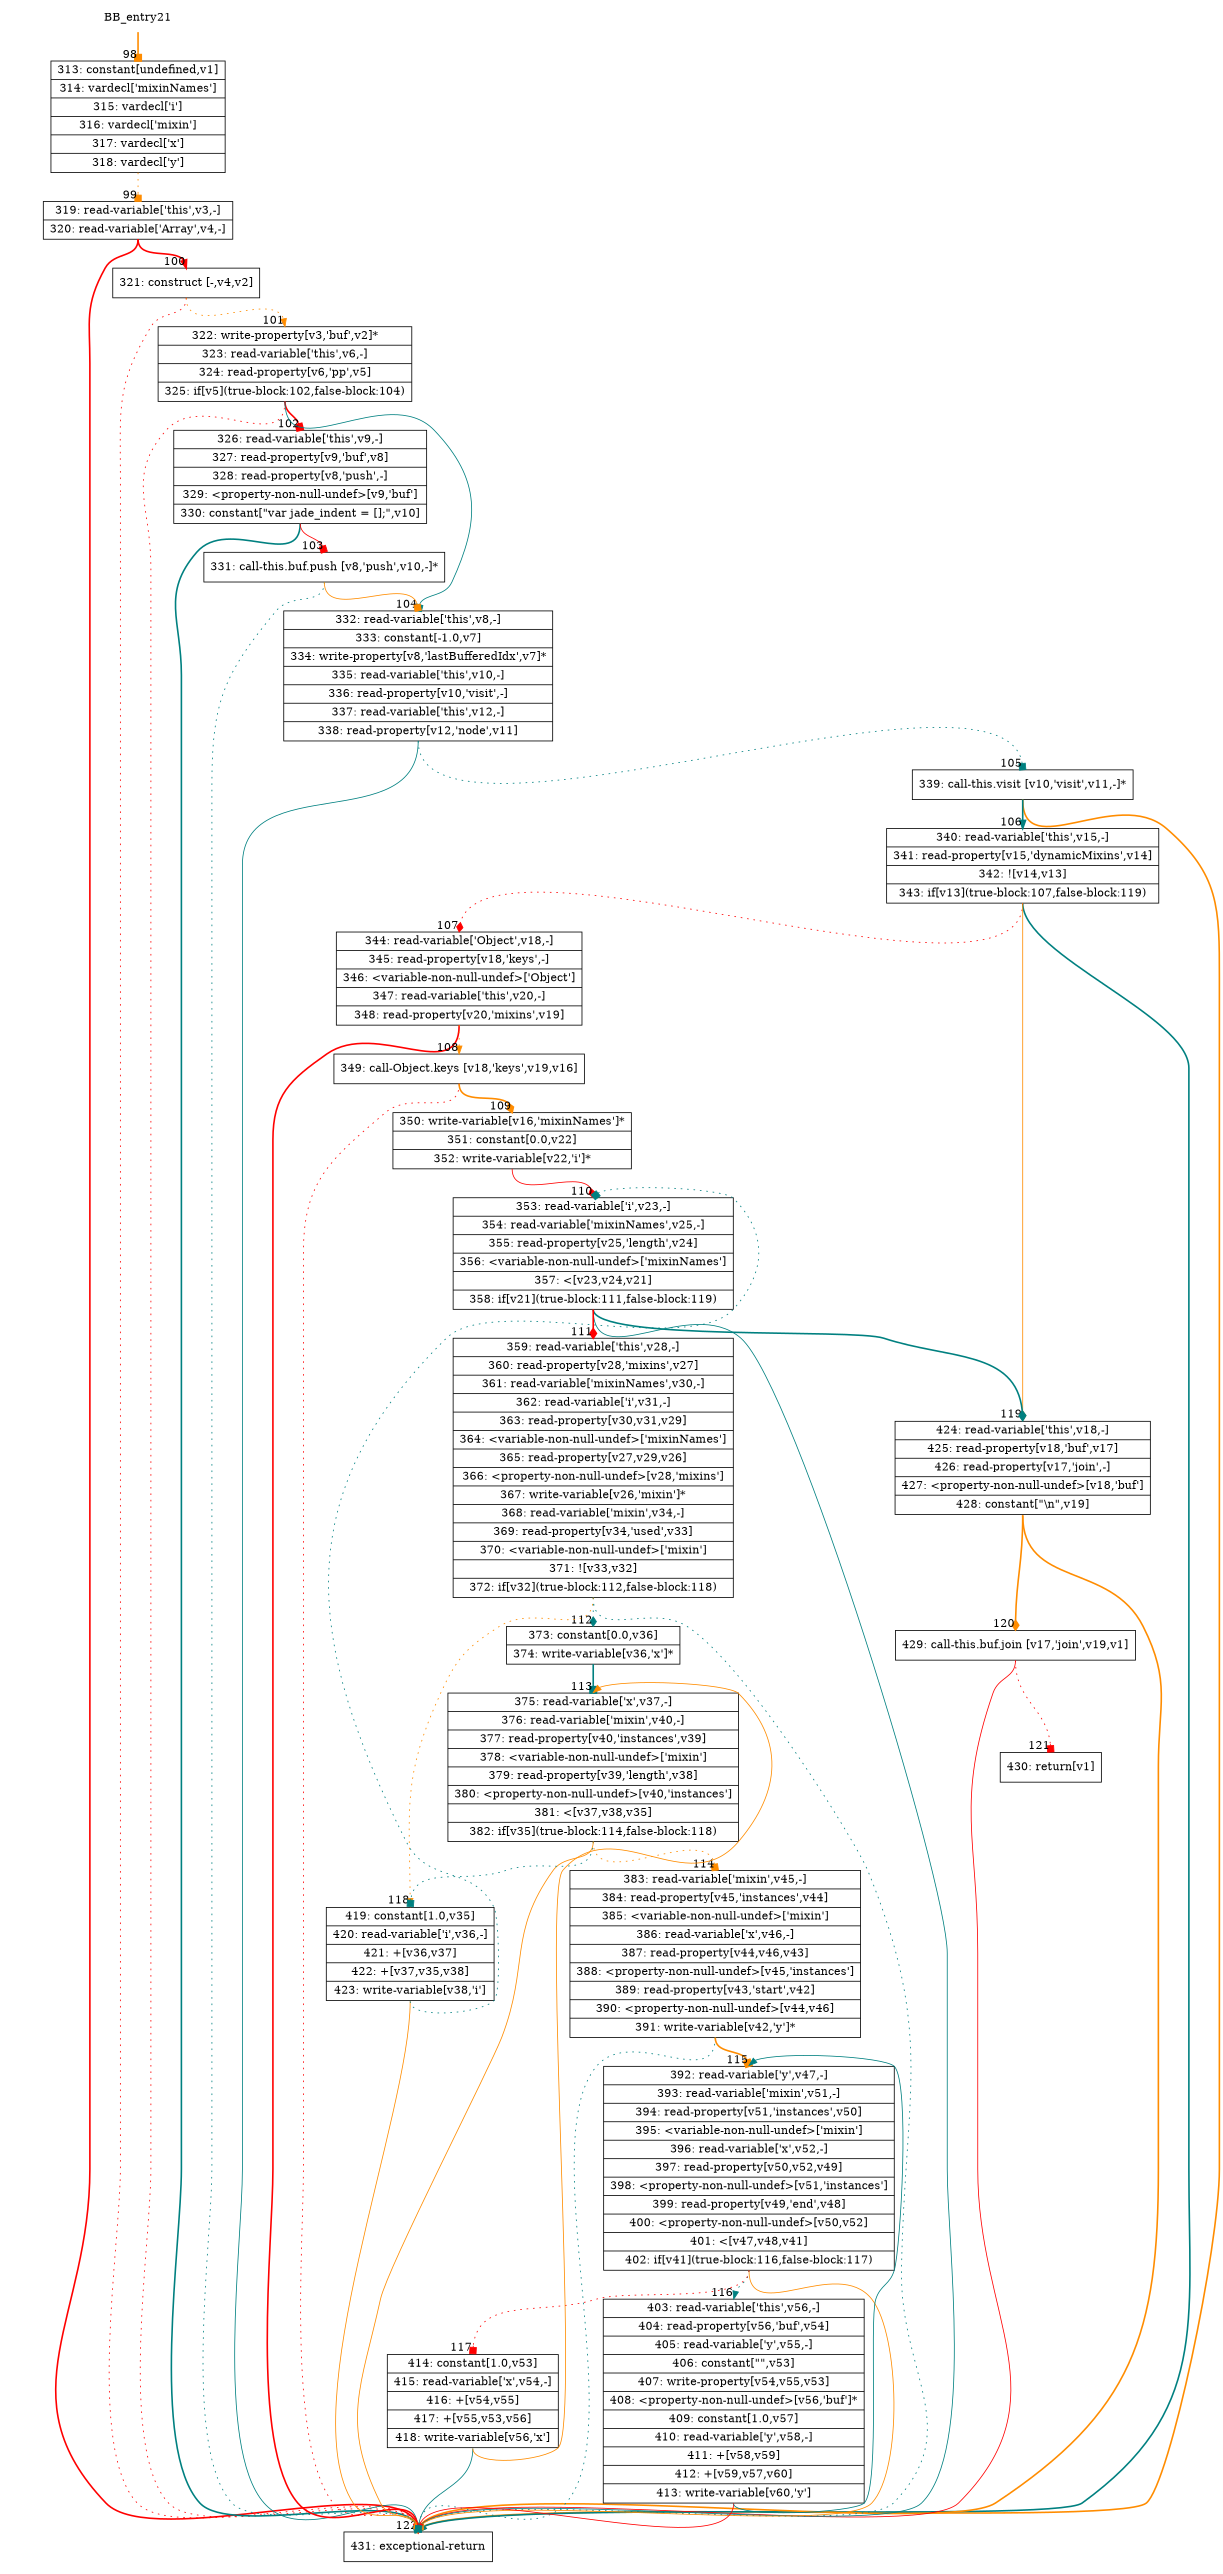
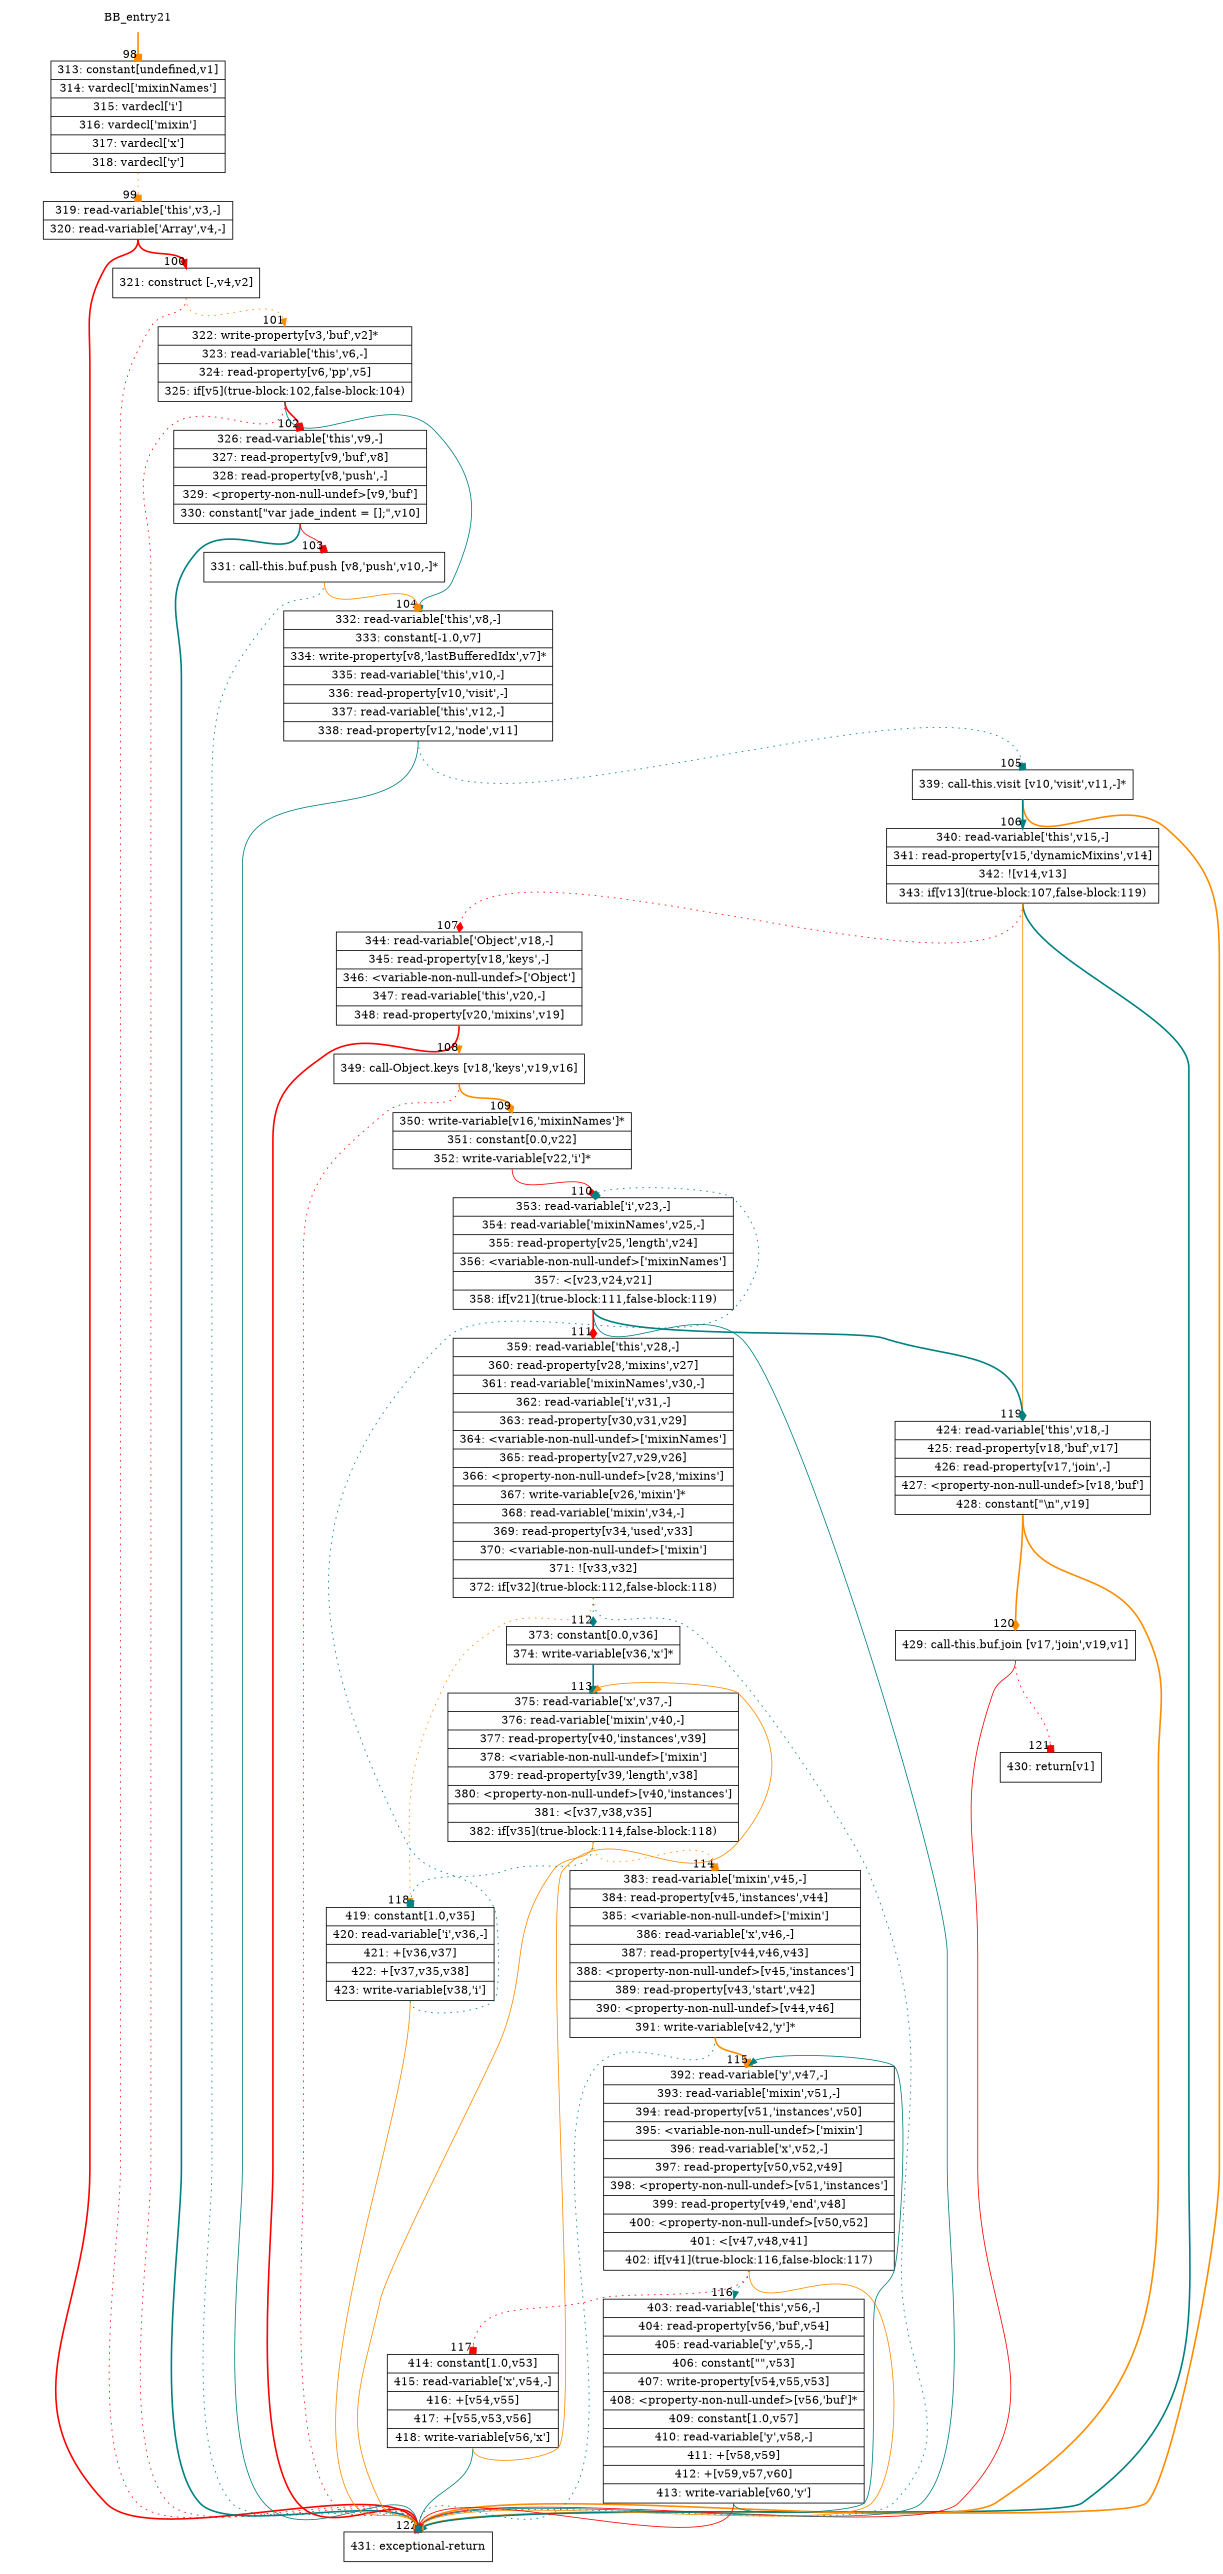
edge "344: read-variable['Object',v18,-]" -> "431: exceptional-return": arrowhead normal -> box
